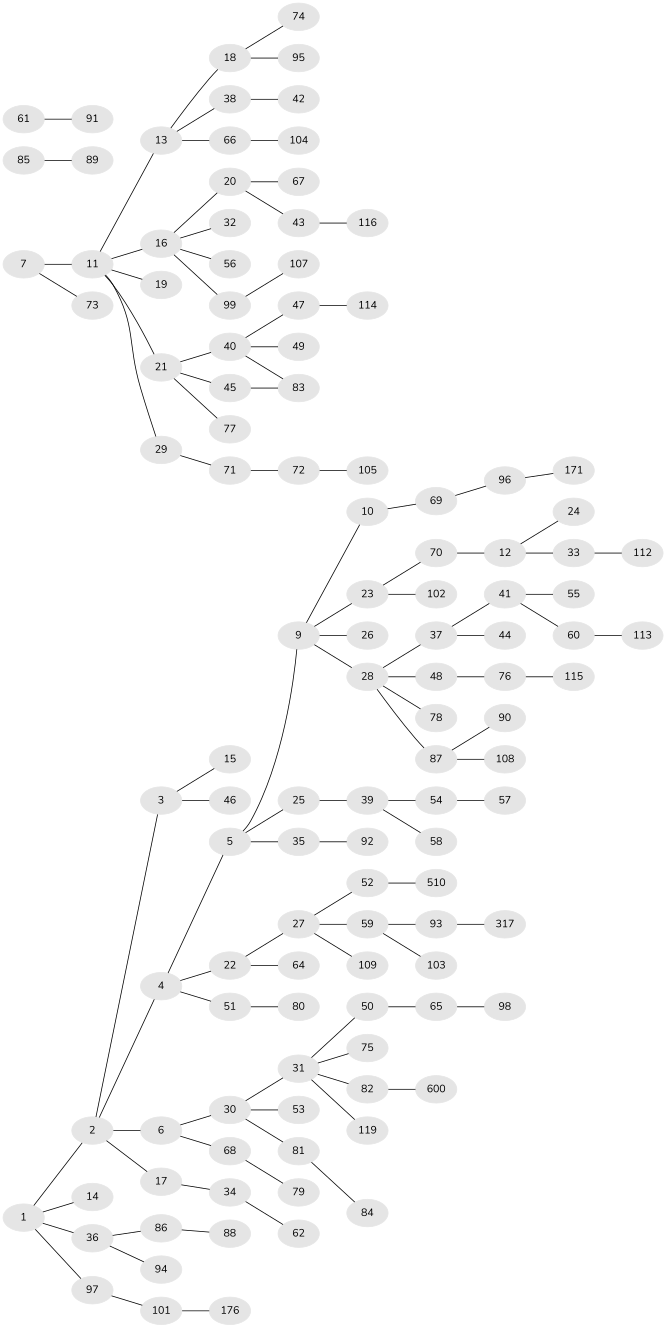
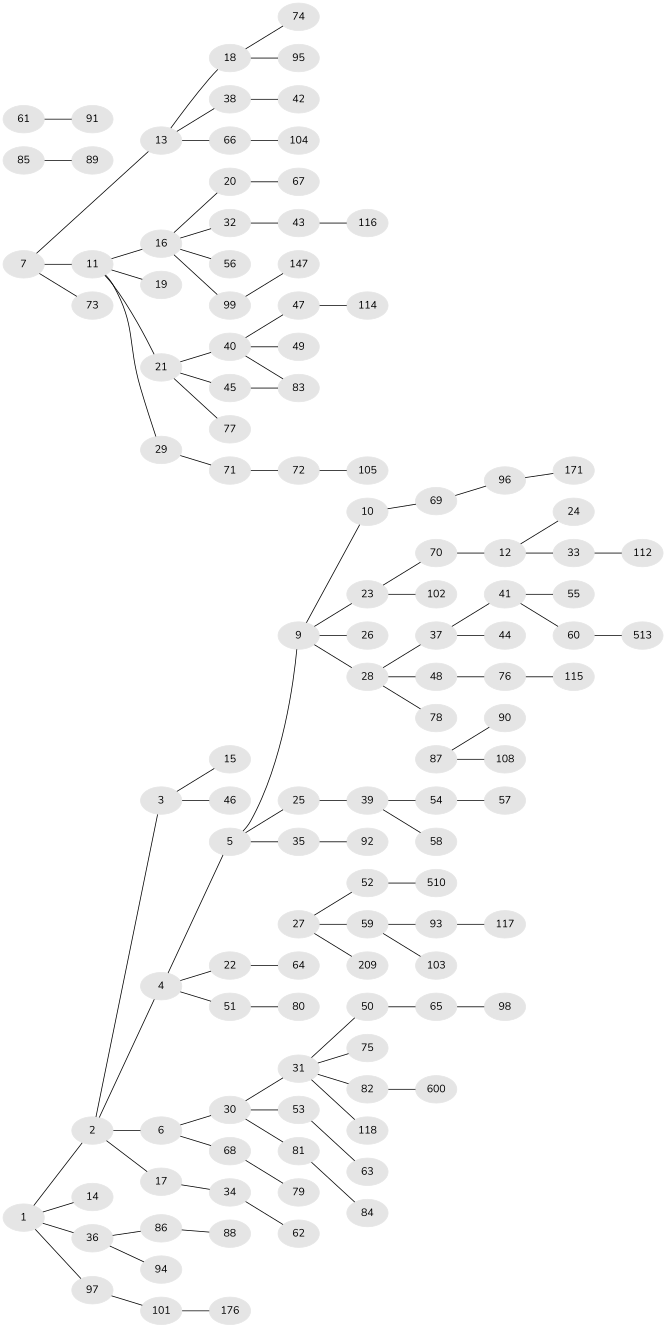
edge "13" -- "11": now "13" -- "7"
edge "20" -- "43": now "32" -- "43"
node "107": label "107" -> "147"
node "113": label "113" -> "513"
edge "28" -- "87": removed
node "317": label "317" -> "117"
edge "27" -- "22": removed
node "109": label "109" -> "209"
node "119": label "119" -> "118"
node "63": added
